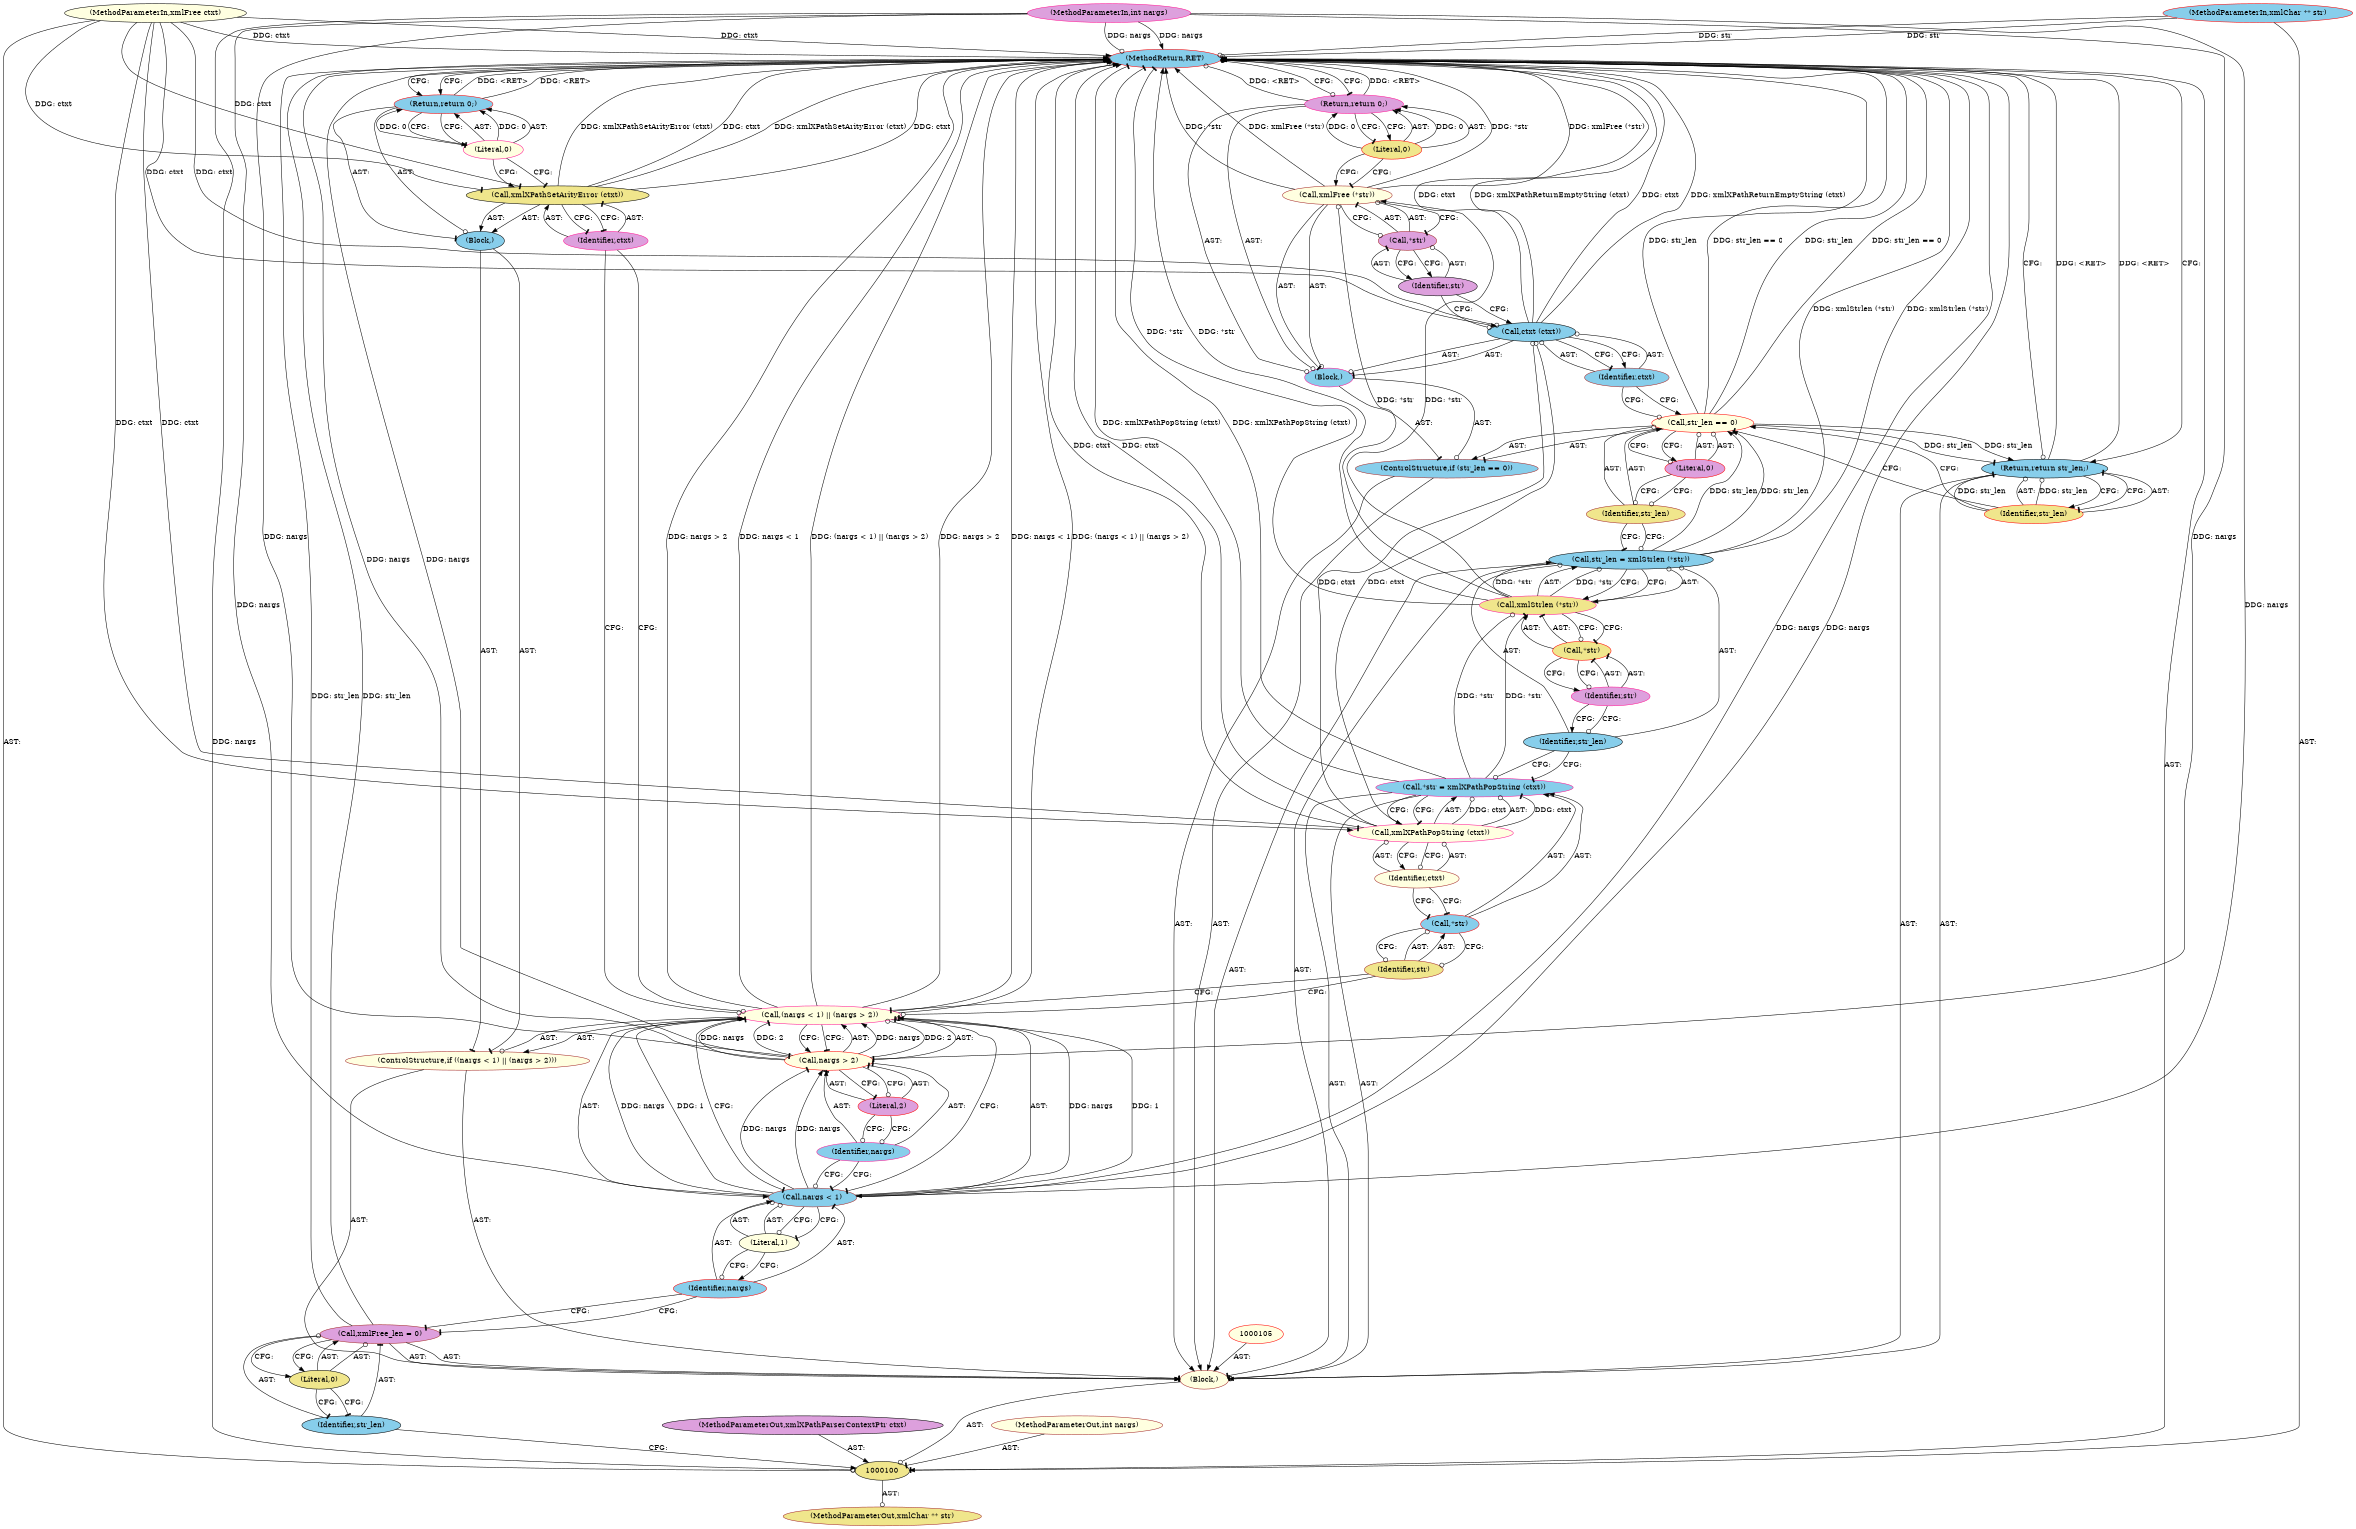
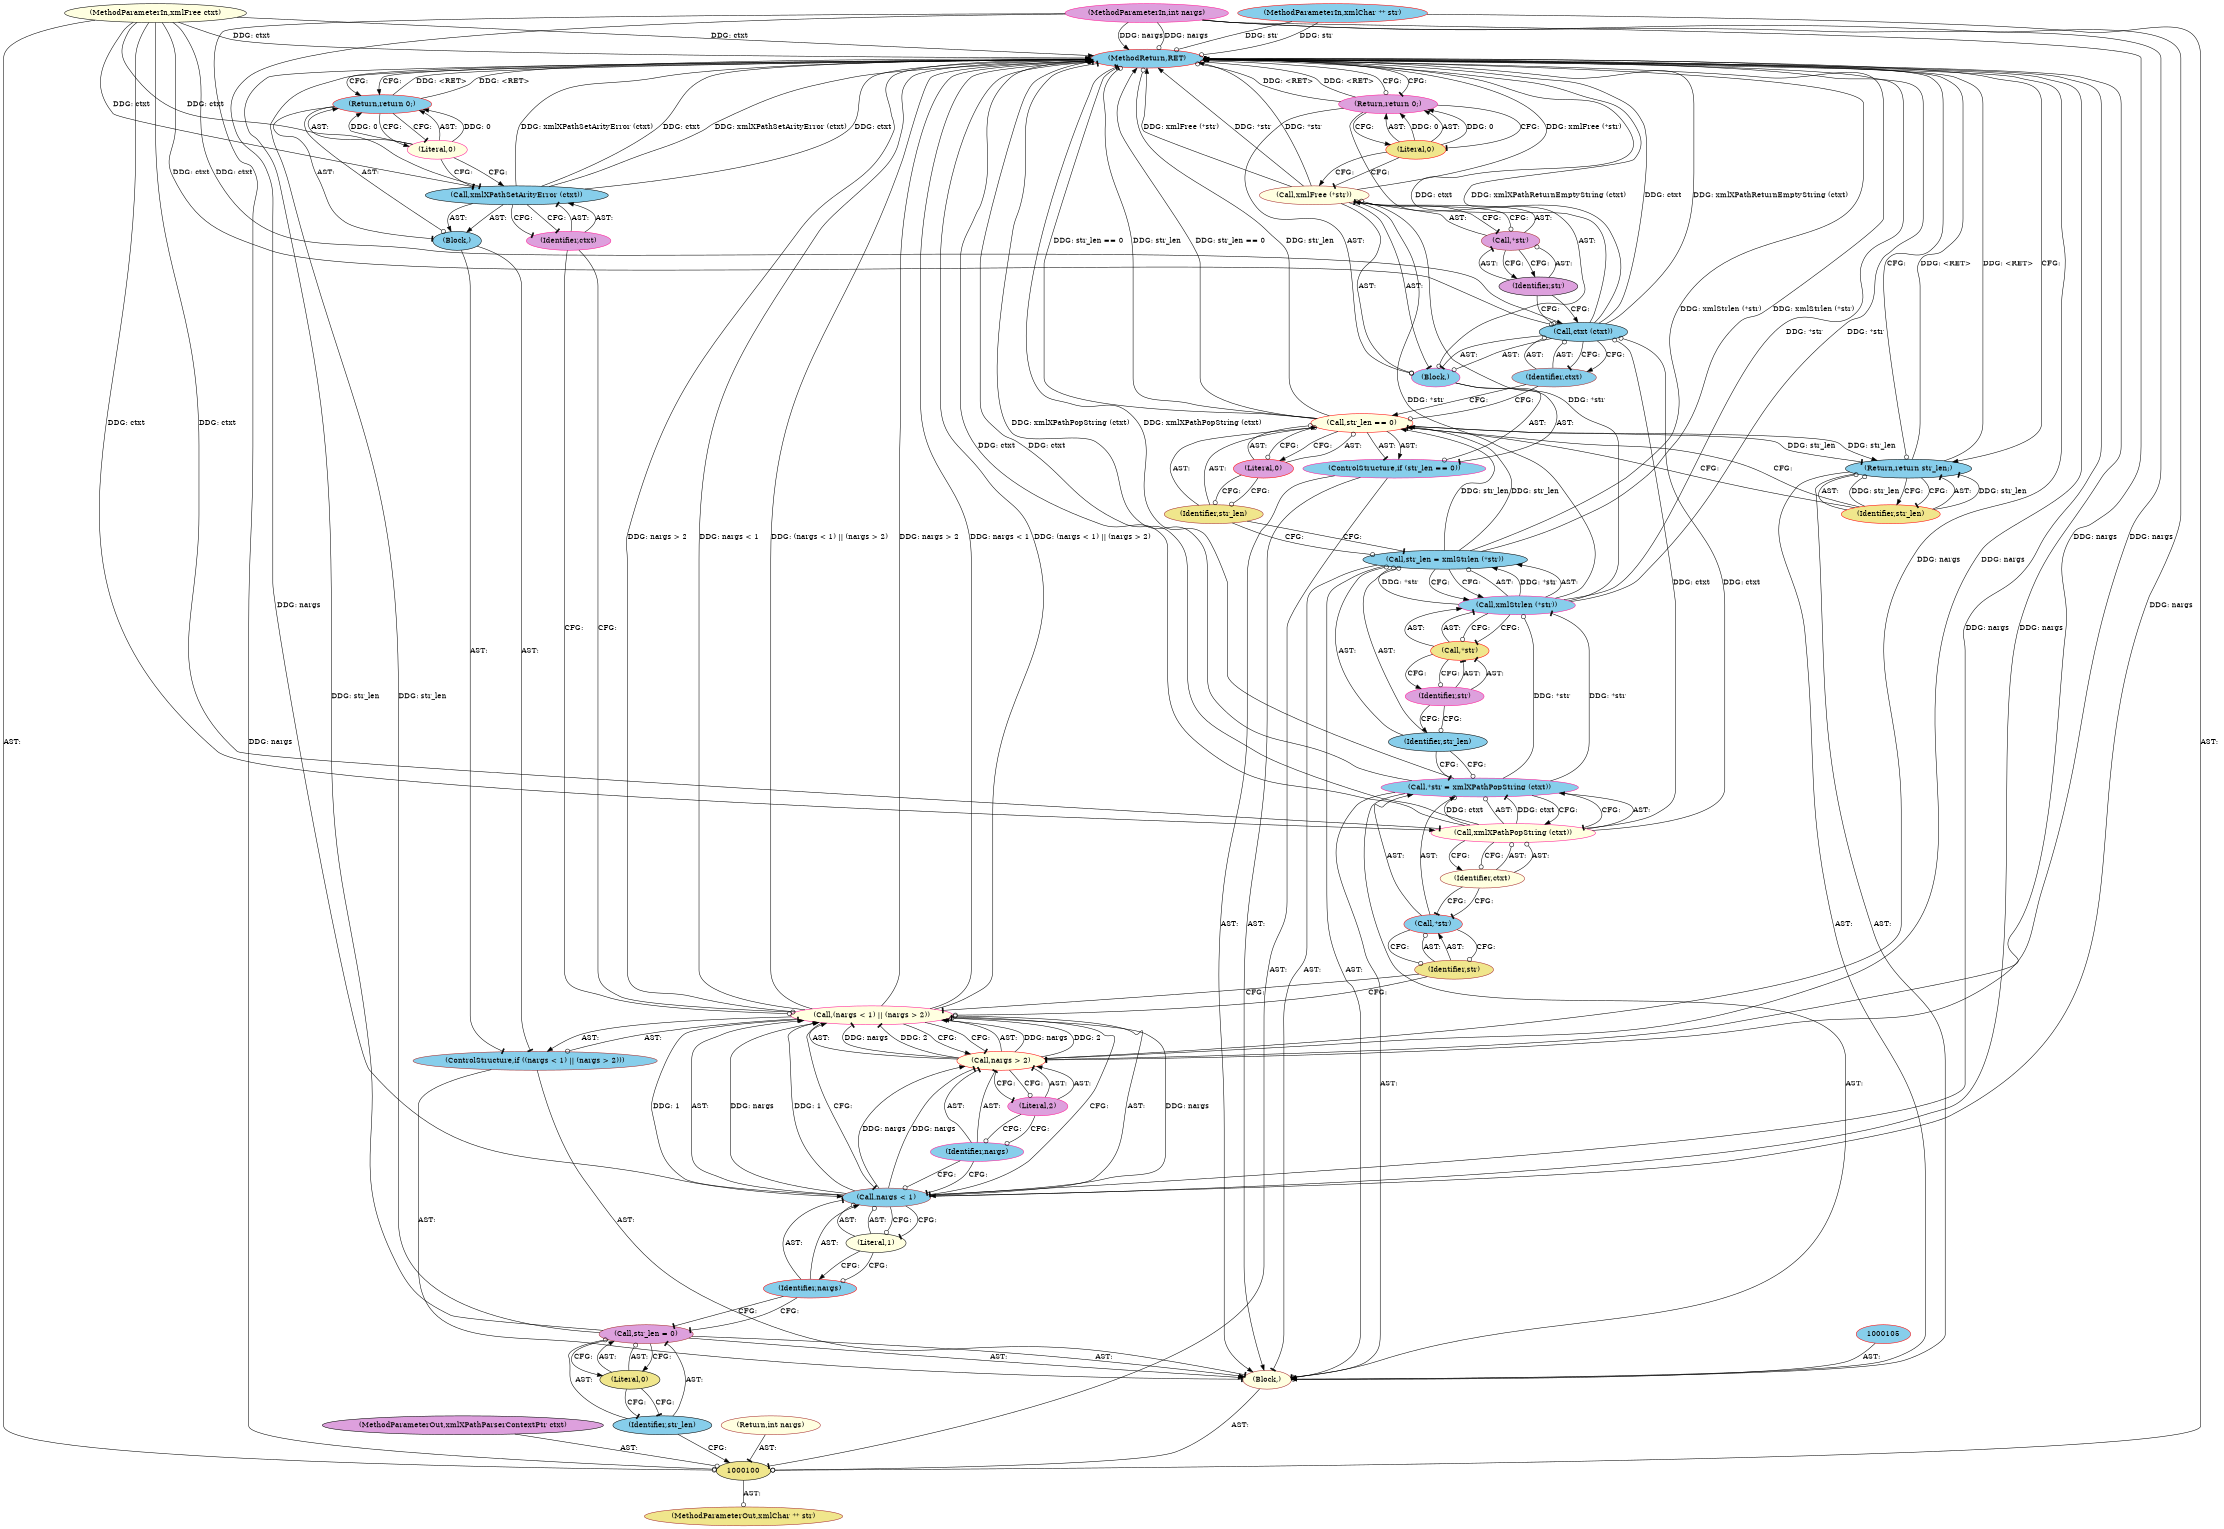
node "(Call,xmlXPathSetArityError (ctxt))": fillcolor khaki -> skyblue
node "(ControlStructure,if (str_len == 0))": color brown -> deeppink
node "(Call,xmlStrlen (*str))": fillcolor khaki -> skyblue
edge "(MethodReturn,RET)" -> "1000100": now "(ControlStructure,if (str_len == 0))" -> "1000100"
node "(ControlStructure,if ((nargs < 1) || (nargs > 2)))": fillcolor lightyellow -> skyblue
node "(Literal,2)": color red -> deeppink
node "(Call,xmlFree_len = 0)": label "(Call,xmlFree_len = 0)" -> "(Call,str_len = 0)"
node "1000105": fillcolor lightyellow -> skyblue
edge "(MethodParameterIn,xmlChar ** str)" -> "1000100": arrowhead normal -> odot
node "(MethodParameterOut,int nargs)": label "(MethodParameterOut,int nargs)" -> "(Return,int nargs)"
edge "(MethodParameterOut,xmlXPathParserContextPtr ctxt)" -> "1000100": arrowhead normal -> odot
